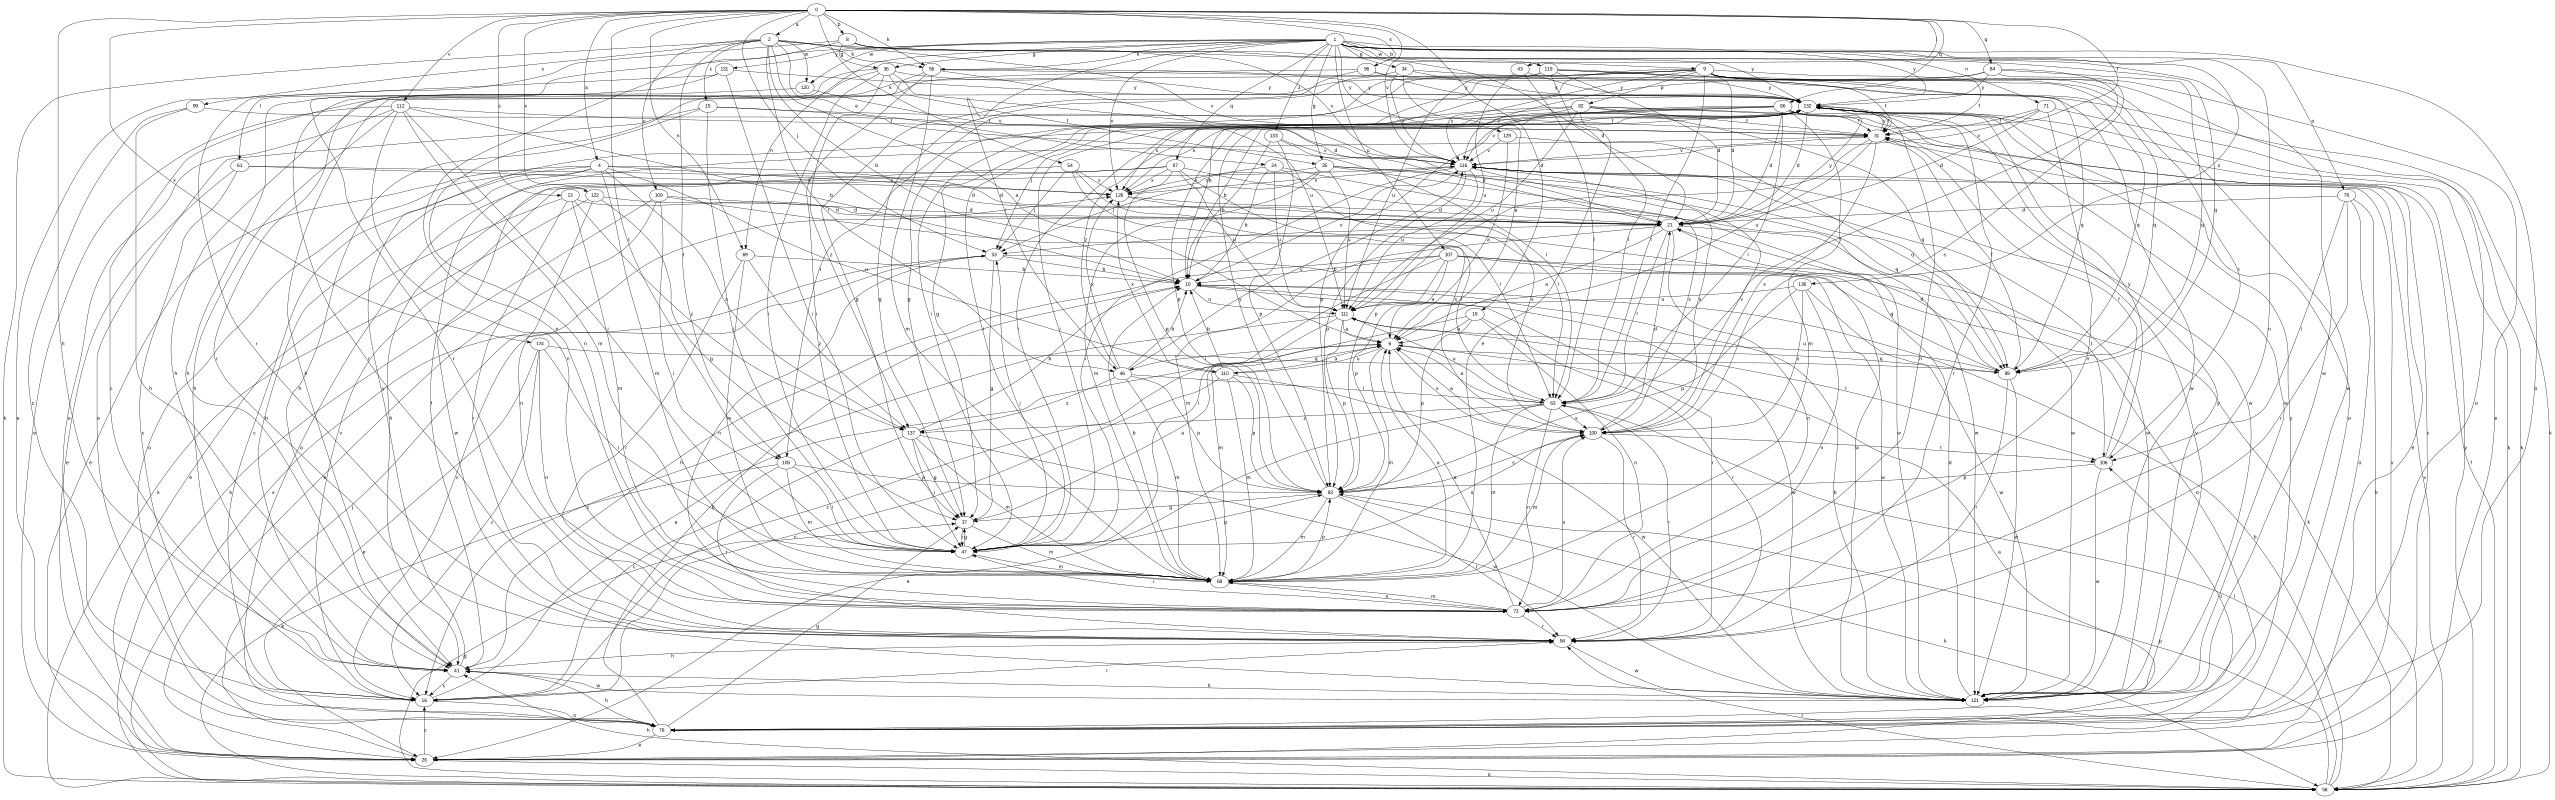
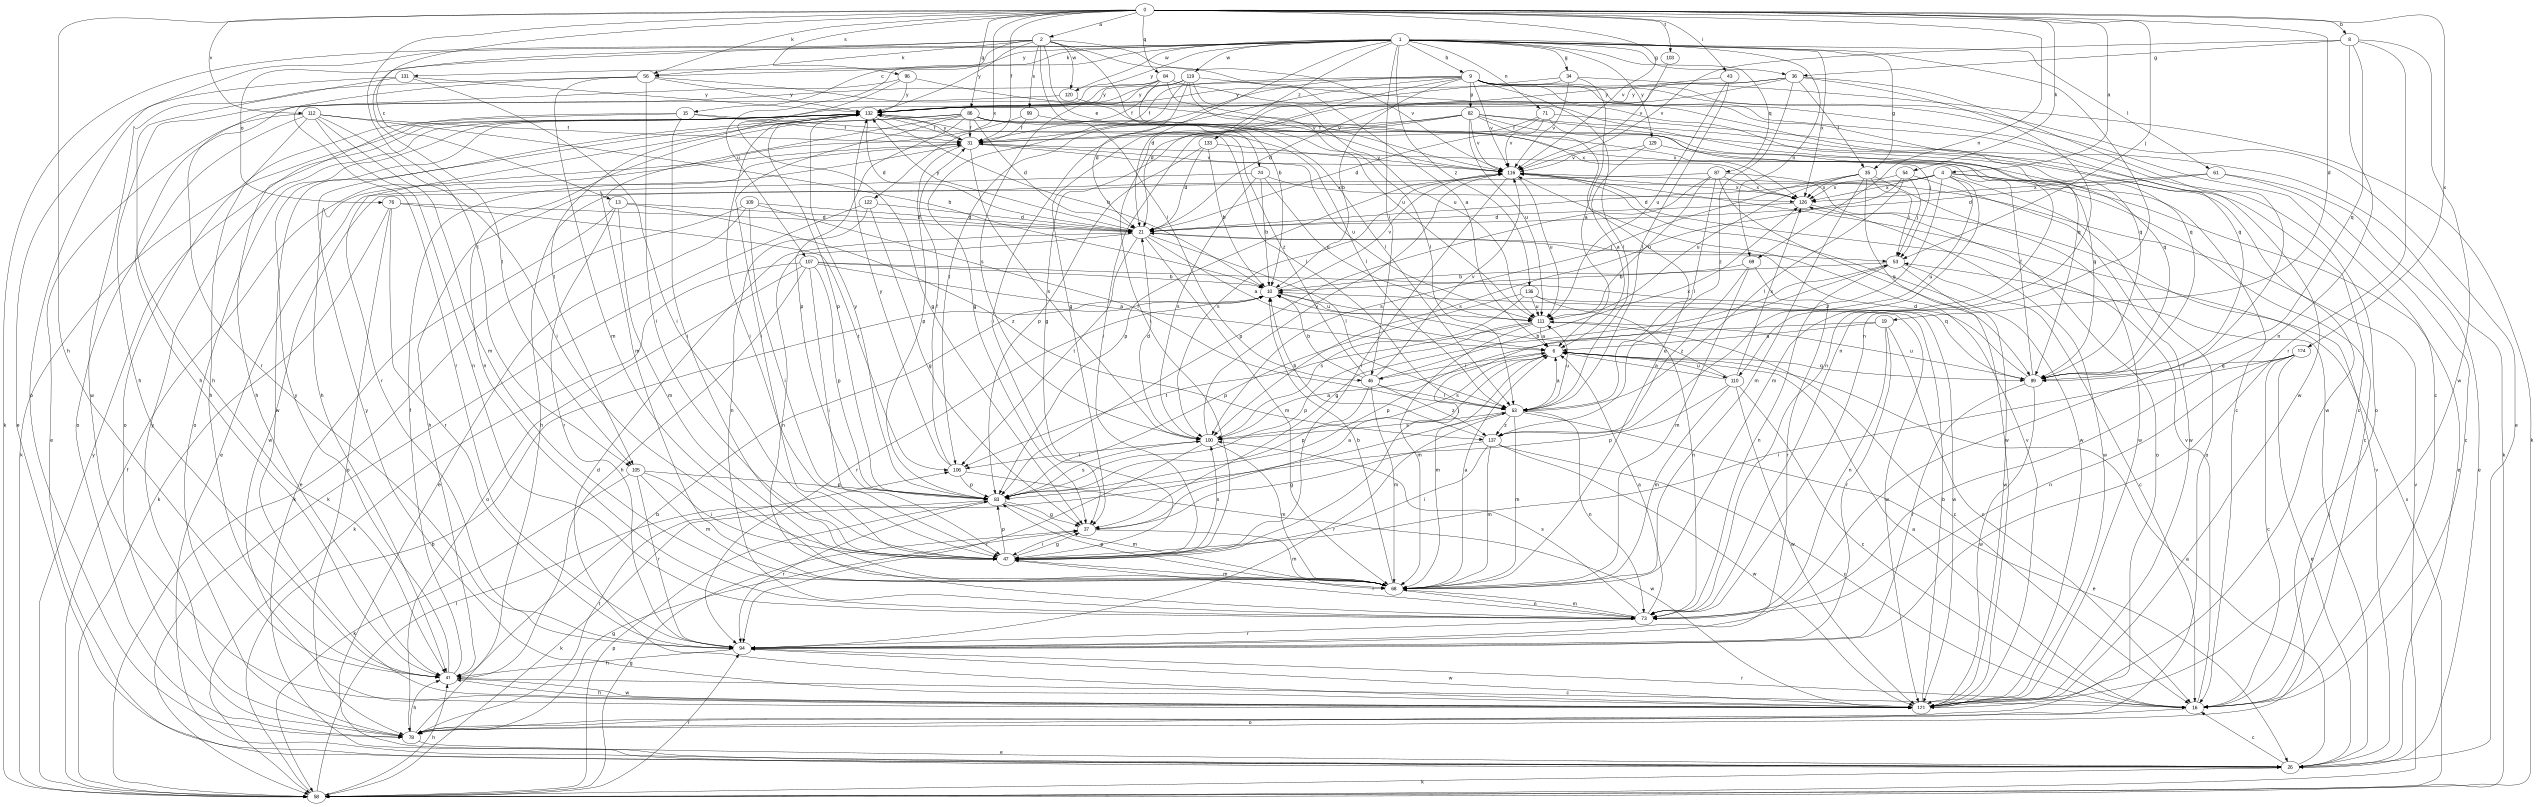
node "103": added
edge "2" -> "109": removed, label "u"
edge "82" -> "26": now "82" -> "16"
